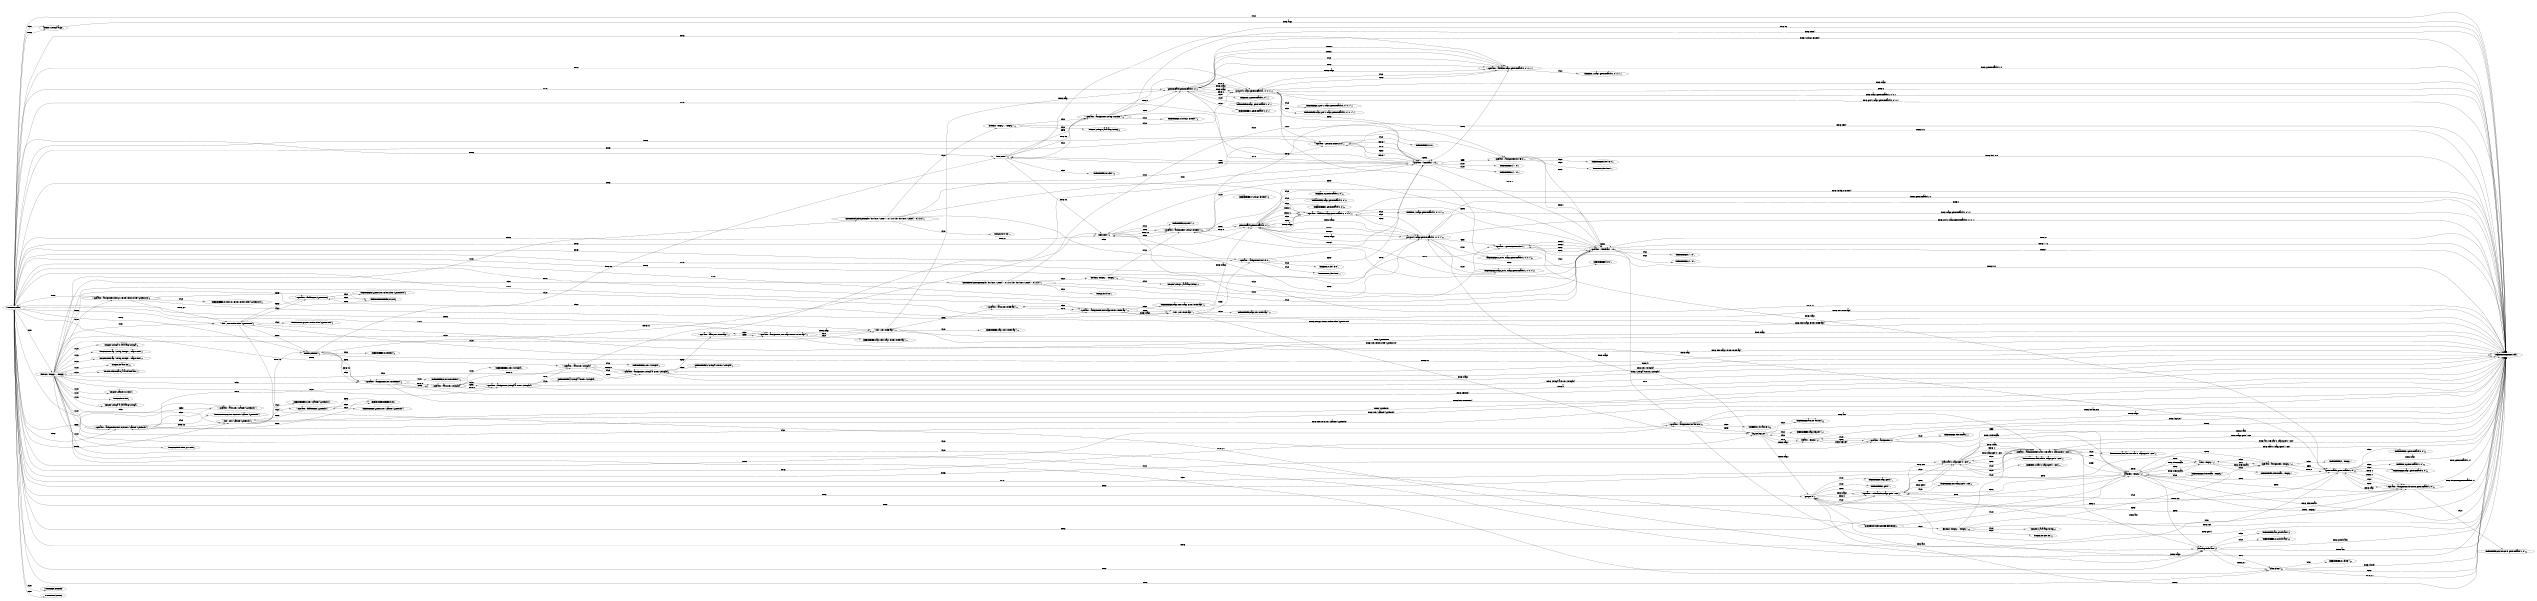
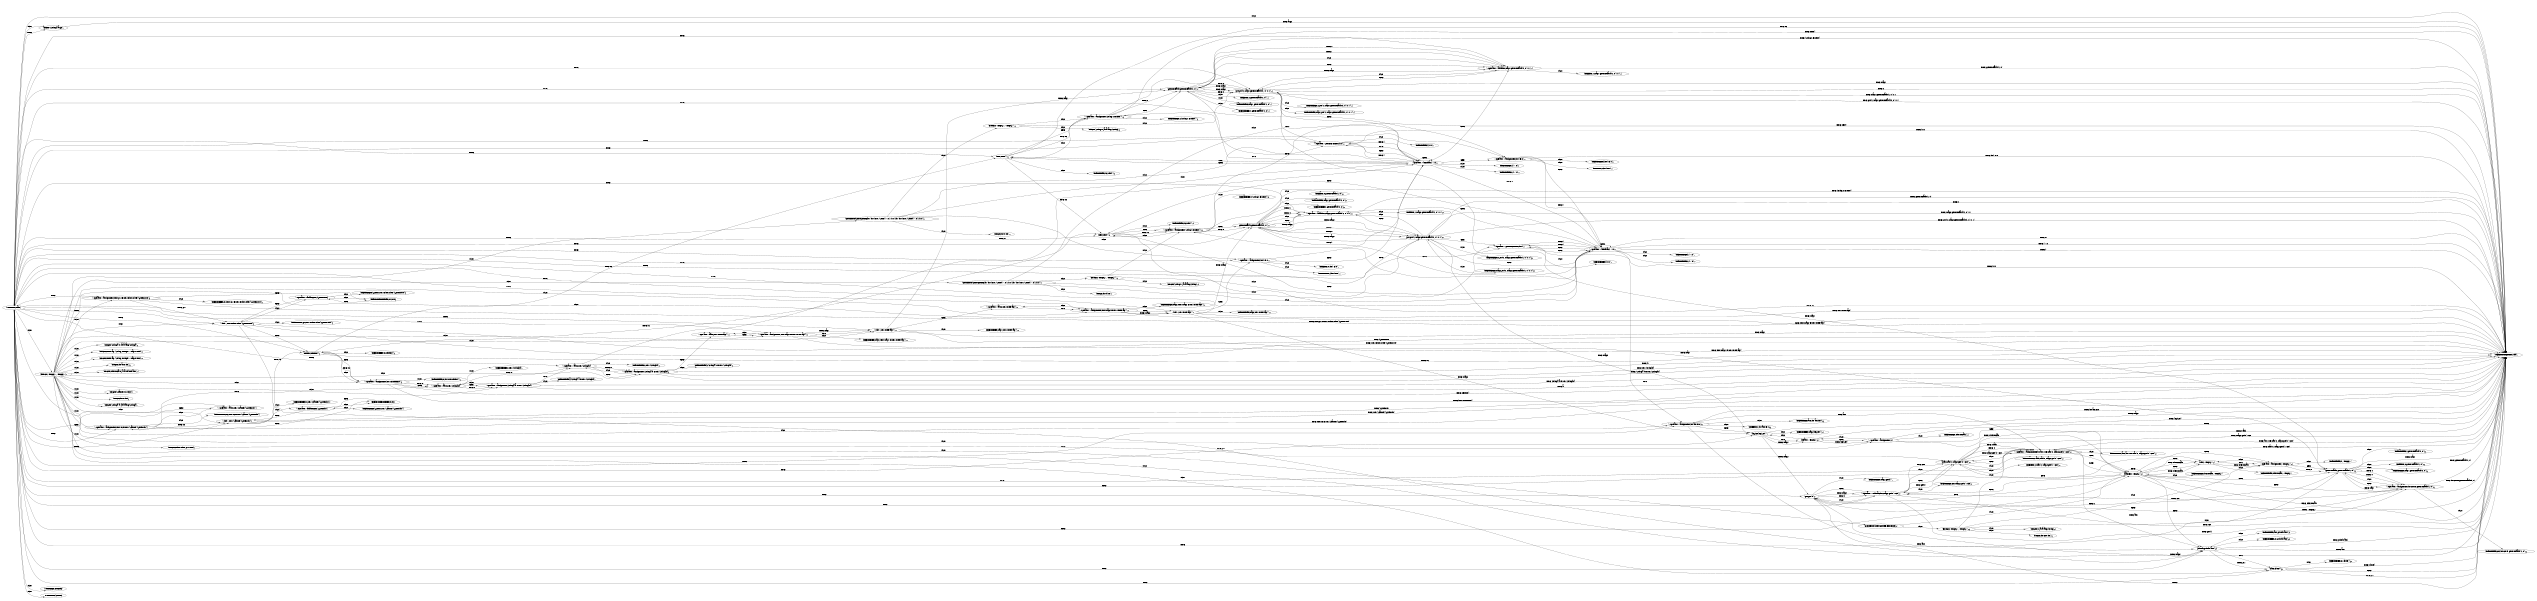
edge "(keySet,keySet())" -> "(IDENTIFIER,ans,int ans = 0)": now "(<operator>.assignment,int ans = 0)" -> "(IDENTIFIER,ans,int ans = 0)"
edge "(METHOD,main)" -> "(max,max(0, map2.get(s) - cnt))": now "(LOCAL,PrintWriter pw: ANY)" -> "(max,max(0, map2.get(s) - cnt))"
node "(IDENTIFIER,s,get(s))": removed
